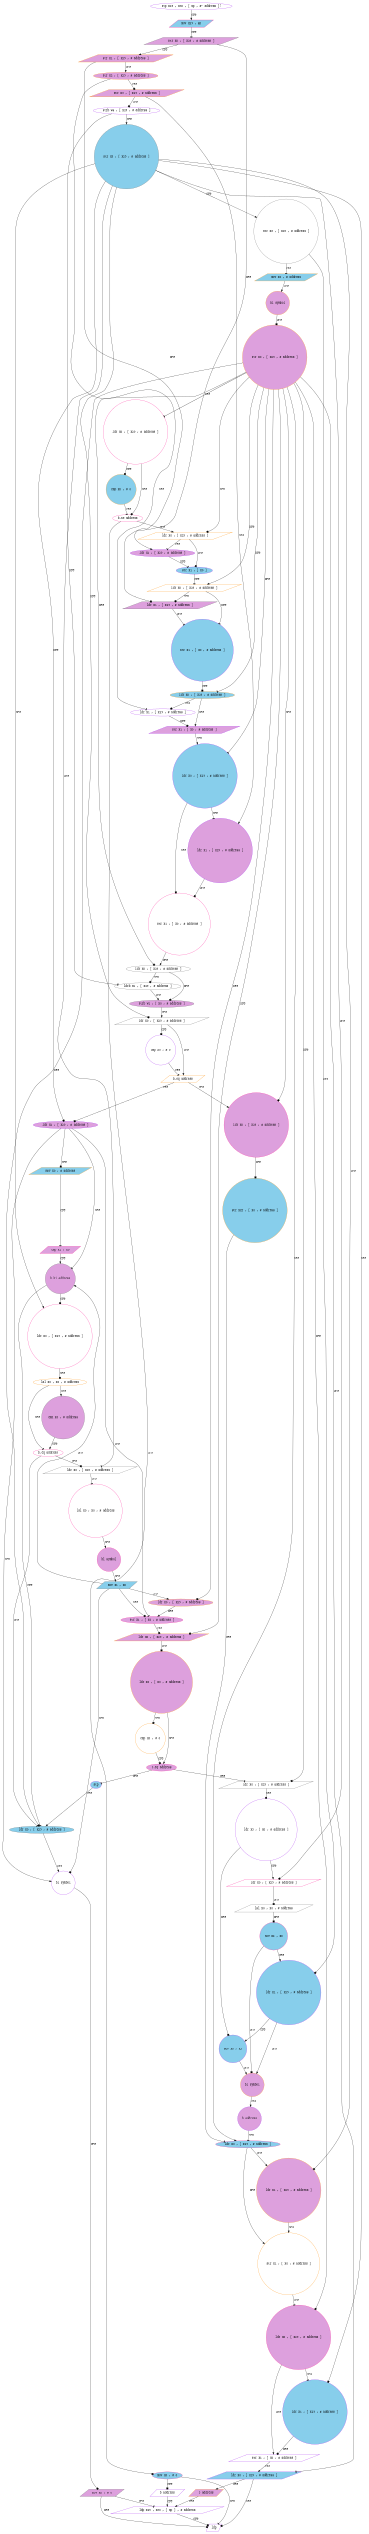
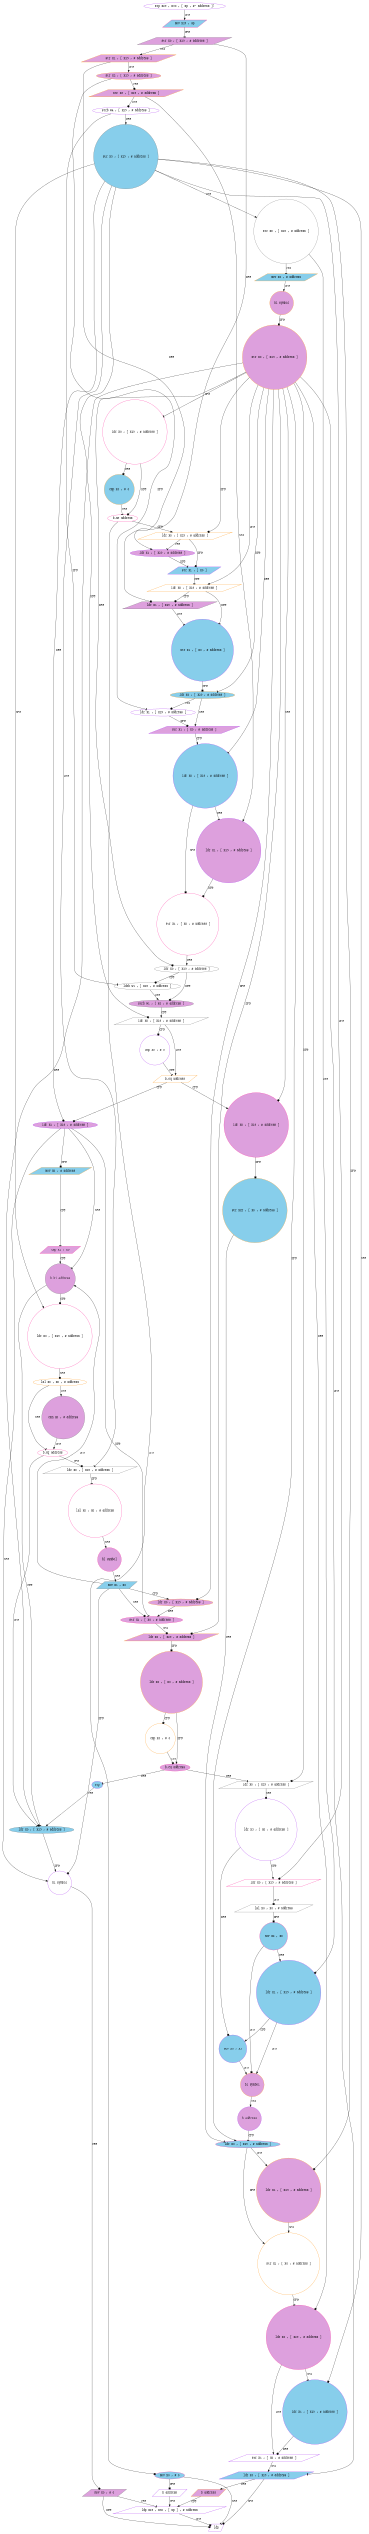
node "str x1 , [ x0 ]": shape ellipse -> parallelogram
